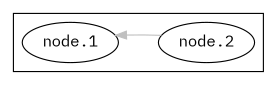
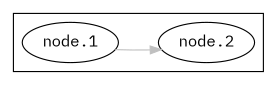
edge "node.2" -> "node.1": reversed
